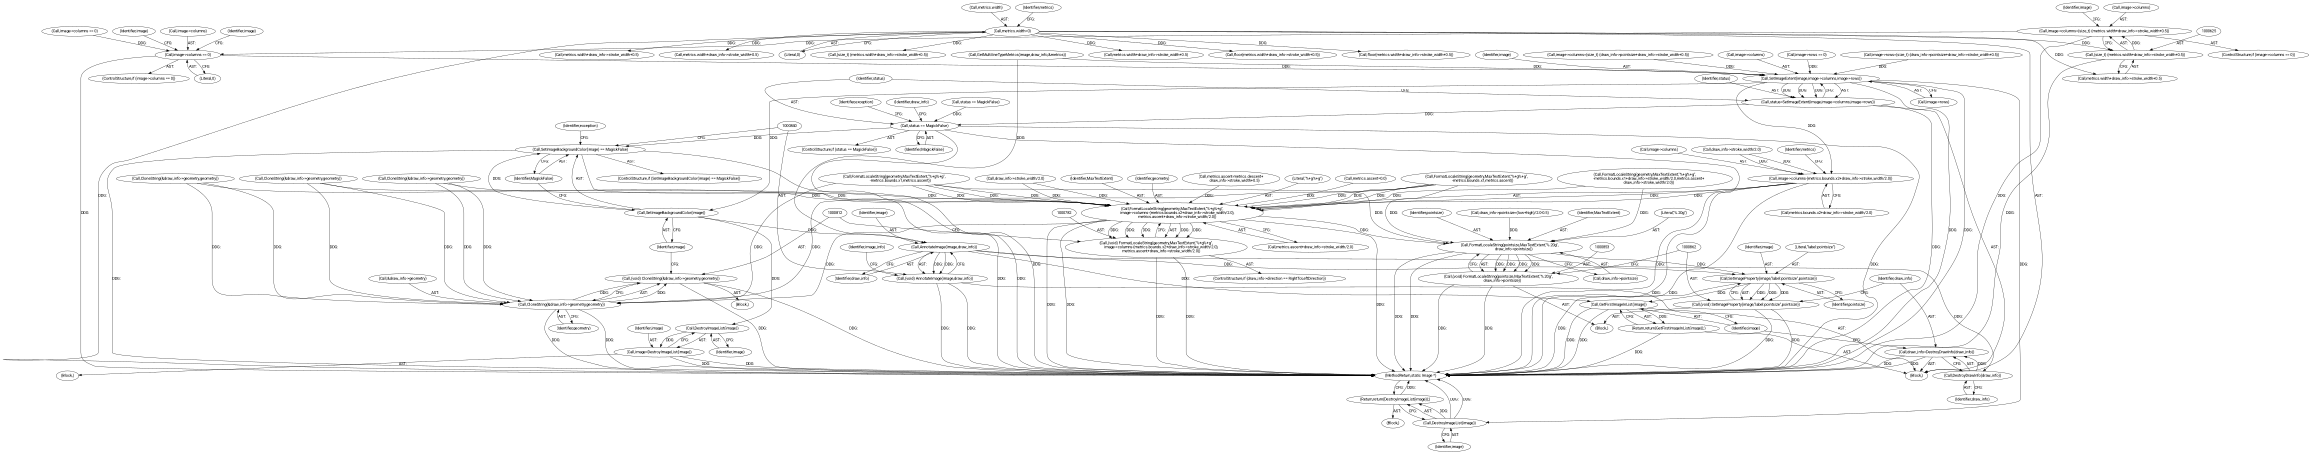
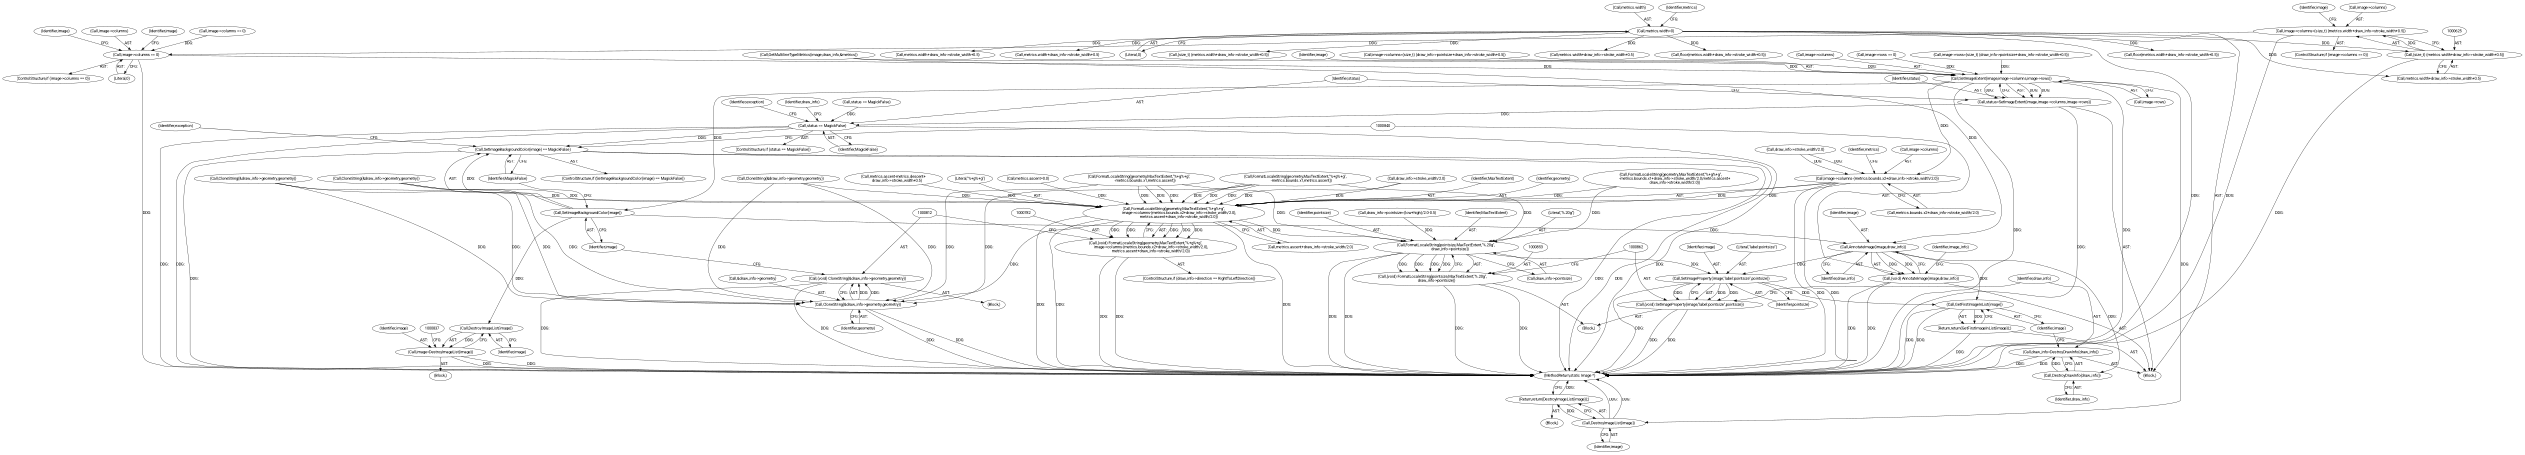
node "1000837": added
